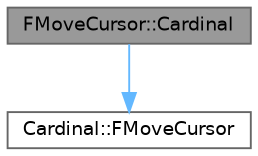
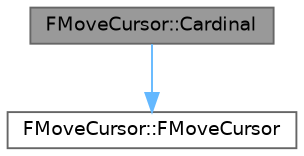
node "Cardinal::FMoveCursor": label "Cardinal::FMoveCursor" -> "FMoveCursor::FMoveCursor"
